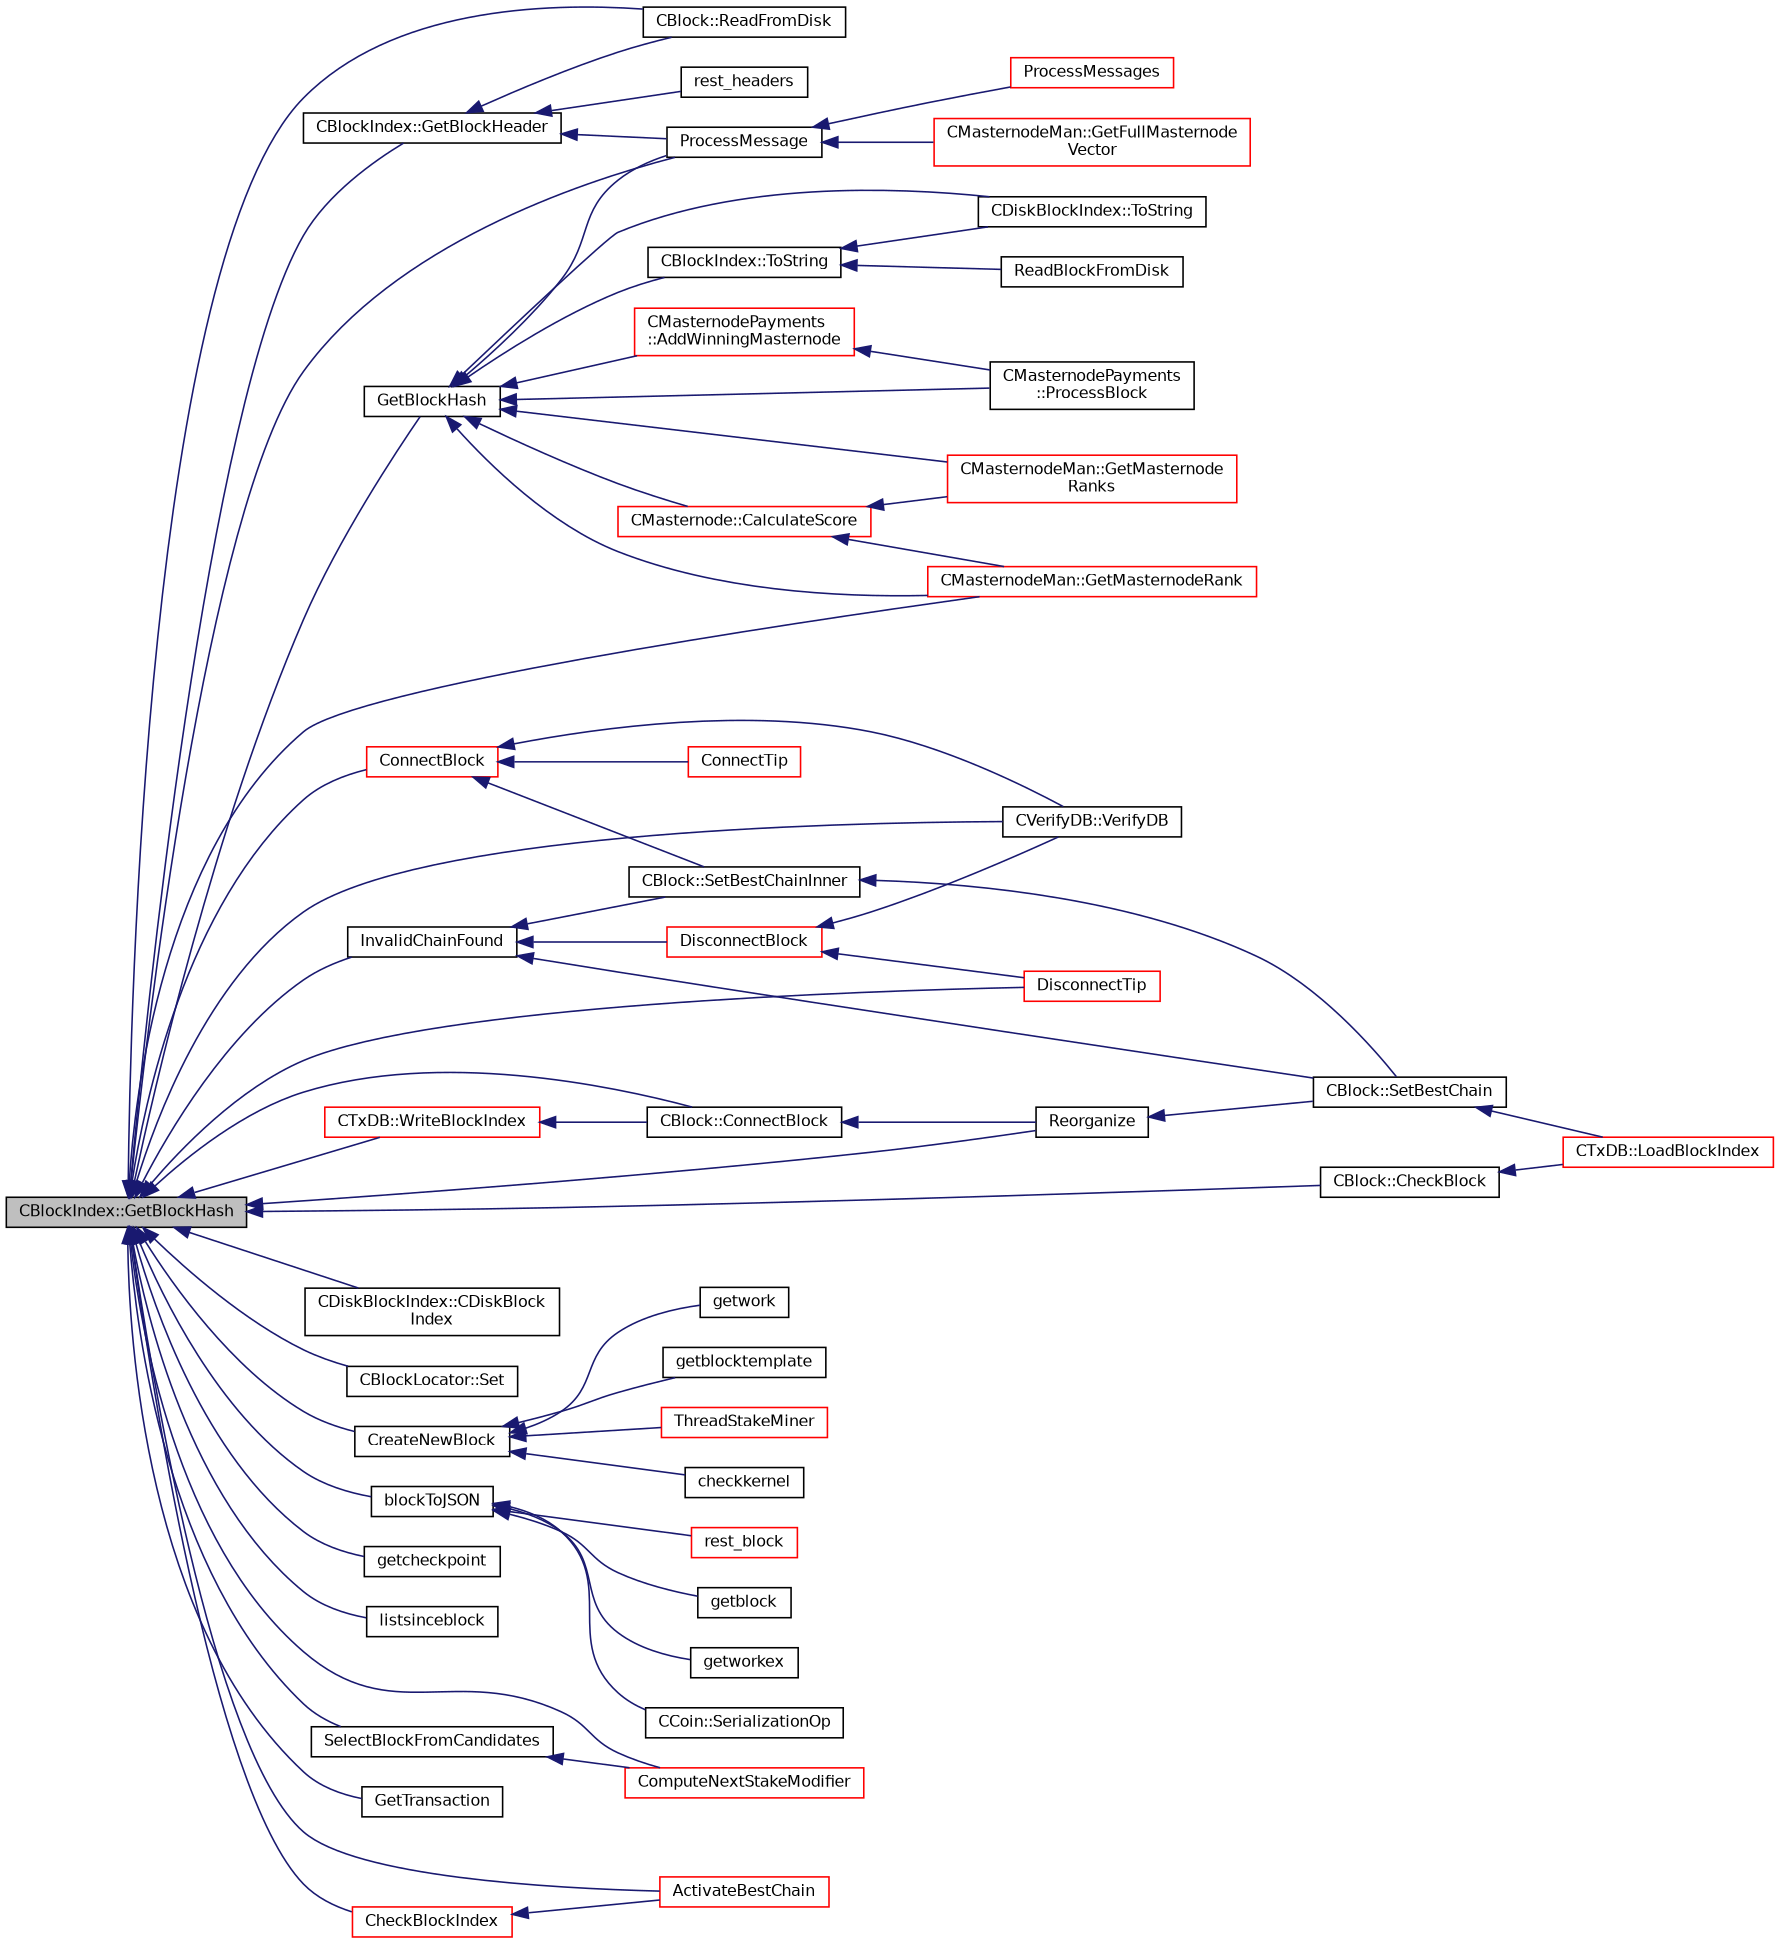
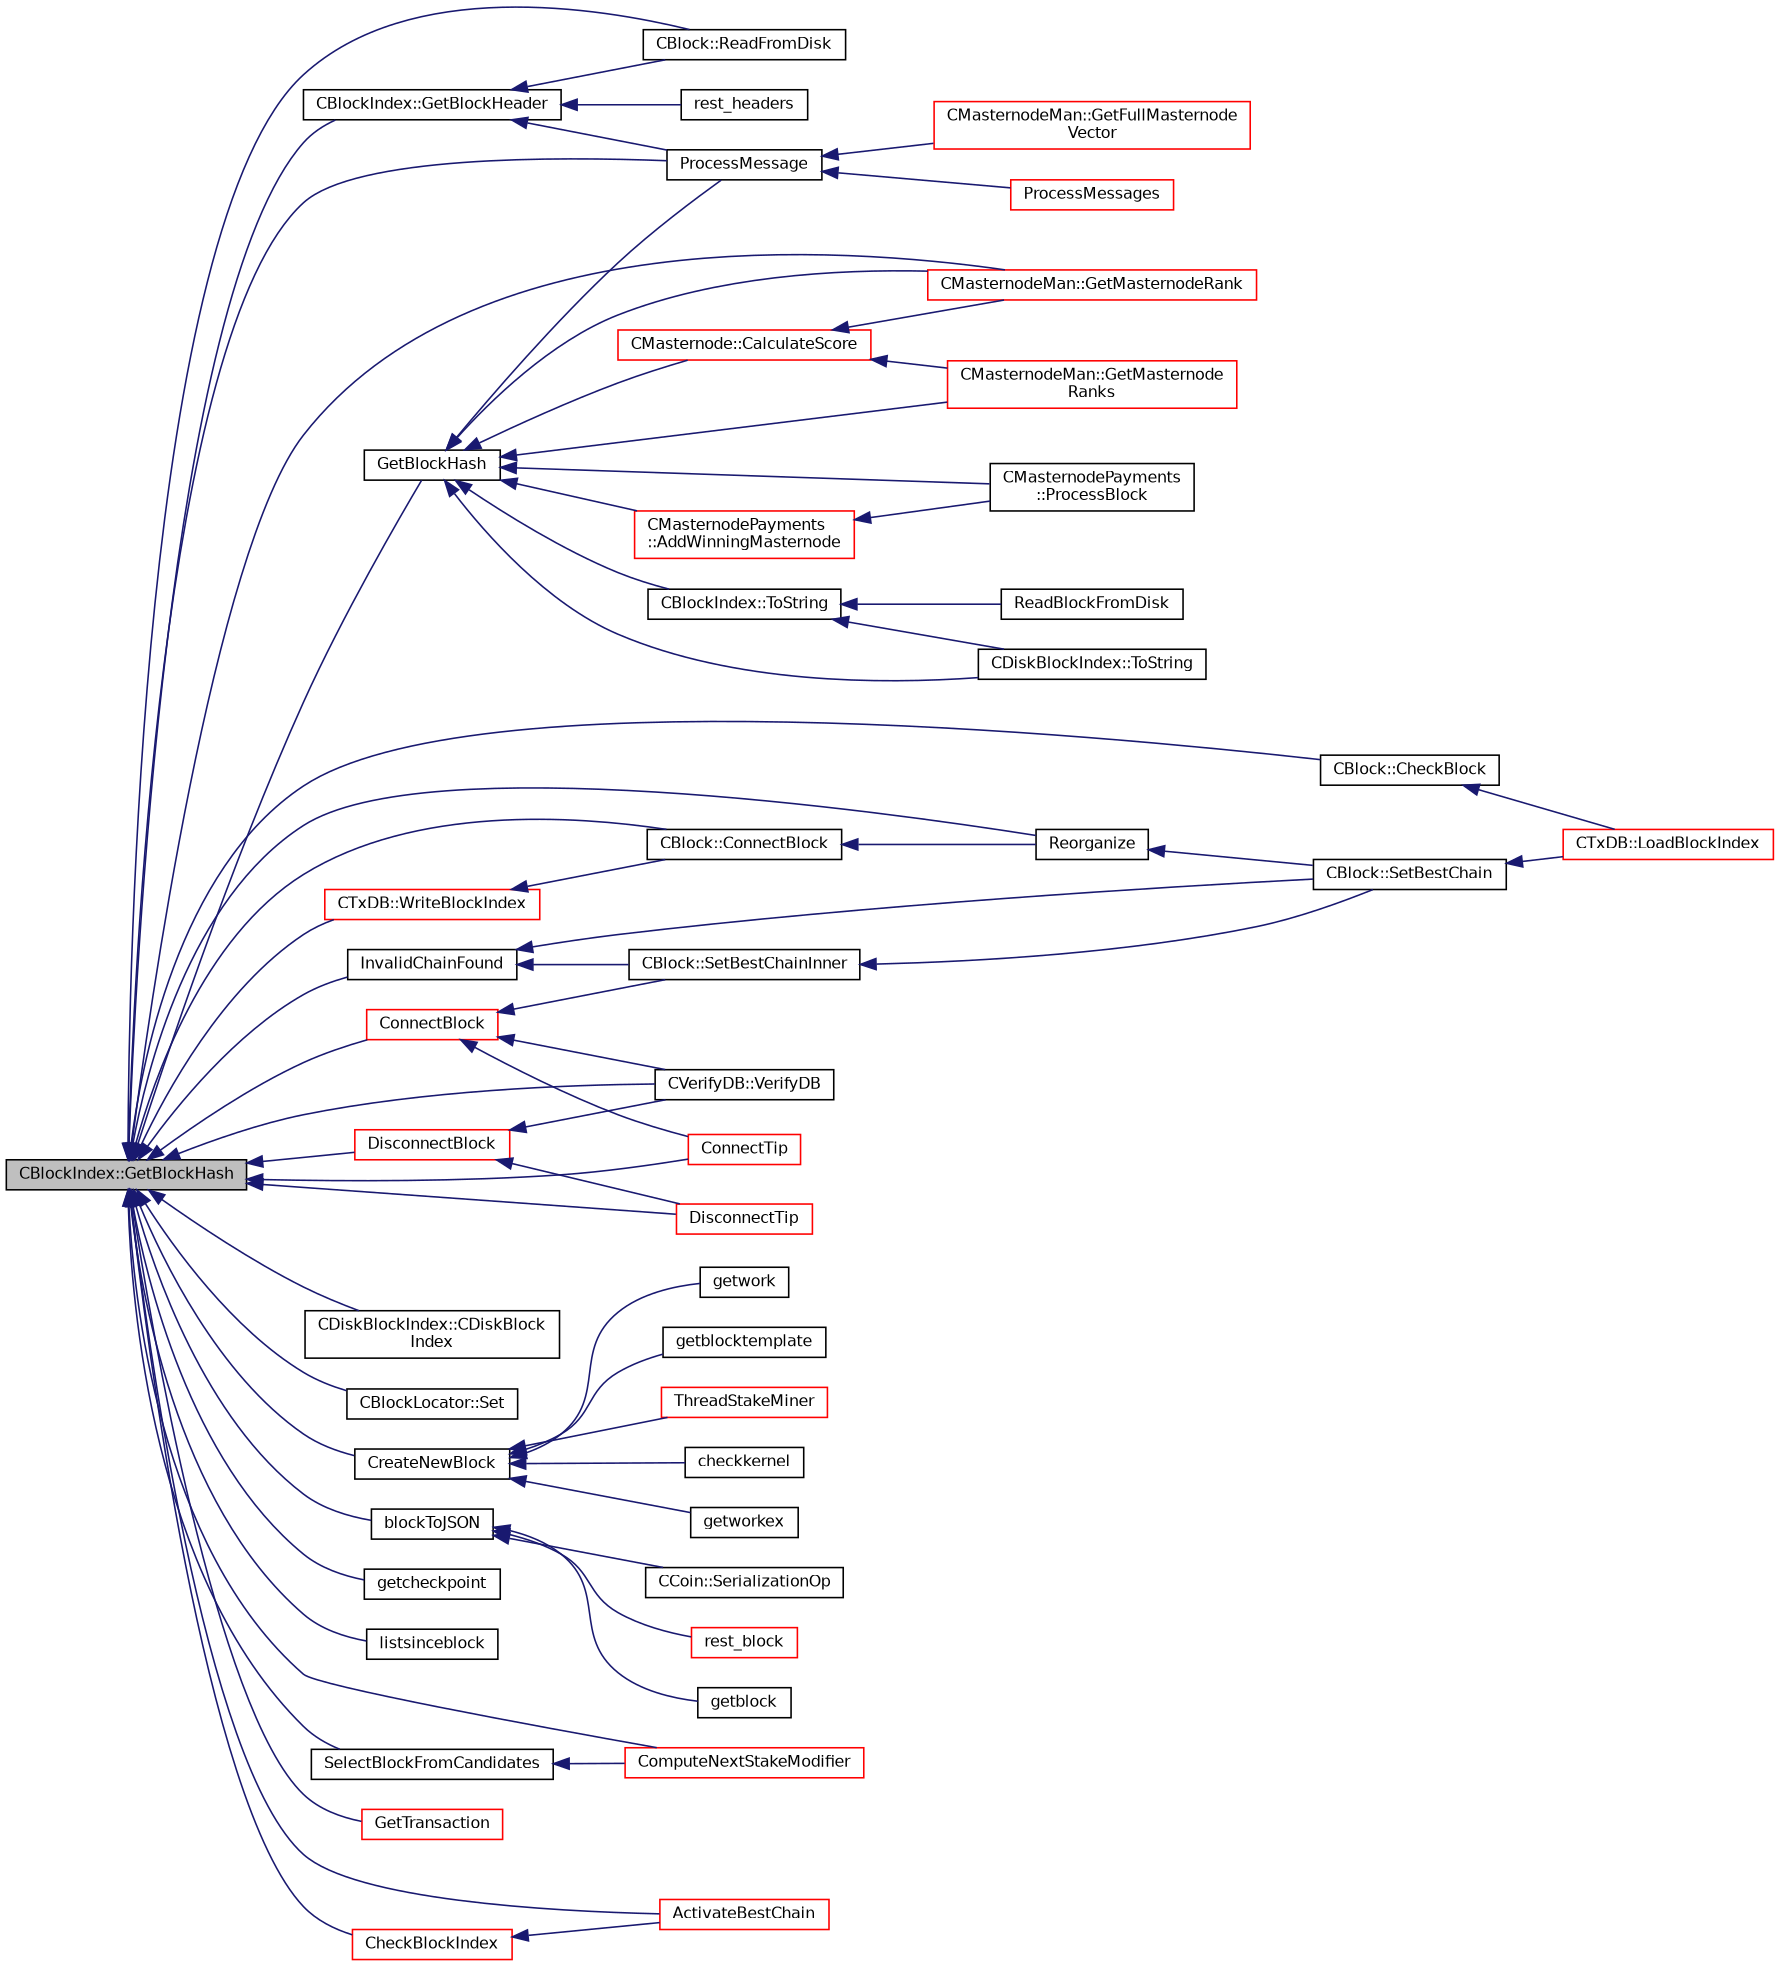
edge "DisconnectBlock" -> "InvalidChainFound": now "DisconnectBlock" -> "CBlockIndex::GetBlockHash"
edge "ConnectTip" -> "CBlockIndex::GetBlockHash": added
edge "getworkex" -> "blockToJSON": now "getworkex" -> "CreateNewBlock"
node "GetTransaction": color black -> red
